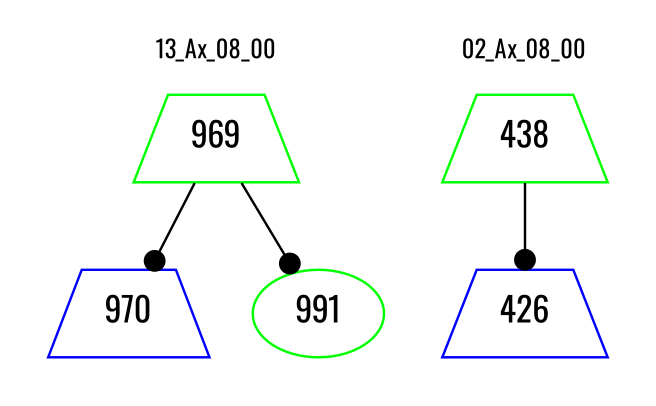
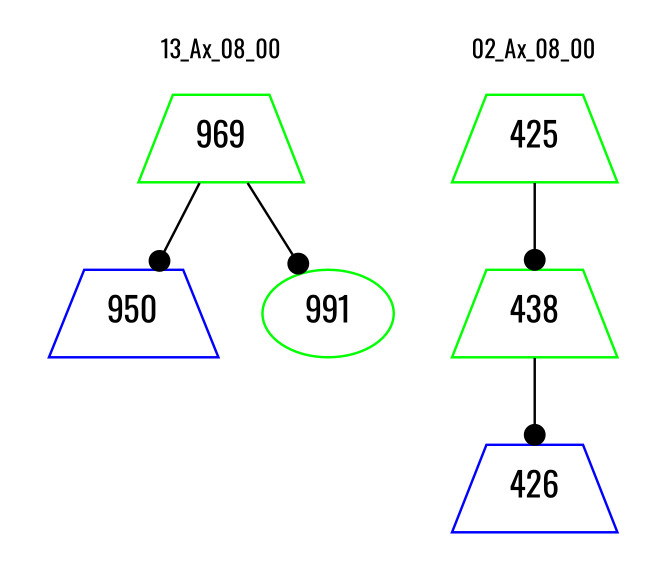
node "425": added
node "970": label "970" -> "950"
